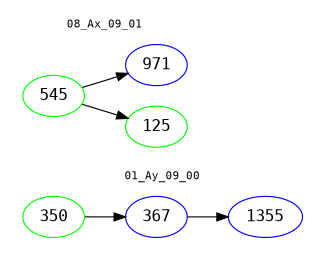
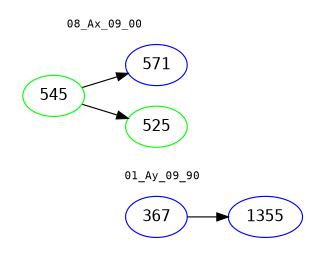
cluster "08_Ax_09_01": label "08_Ax_09_01" -> "08_Ax_09_00"
node "971": label "971" -> "571"
node "125": label "125" -> "525"
cluster "01_Ay_09_00": label "01_Ay_09_00" -> "01_Ay_09_90"
node "350": removed
